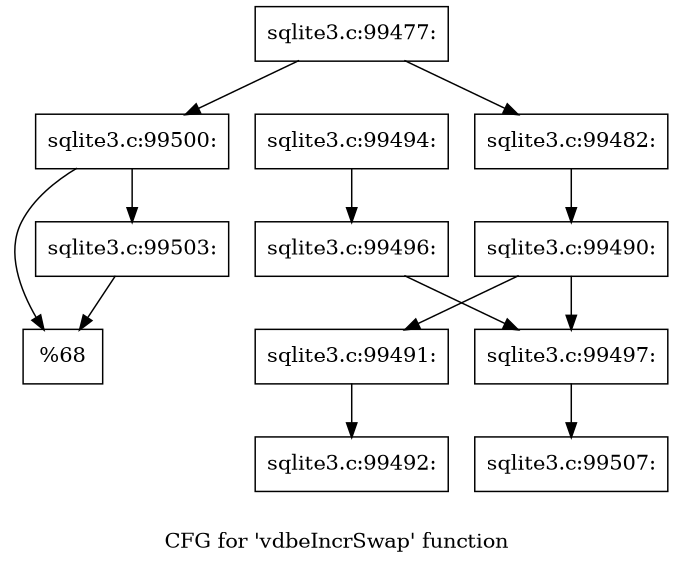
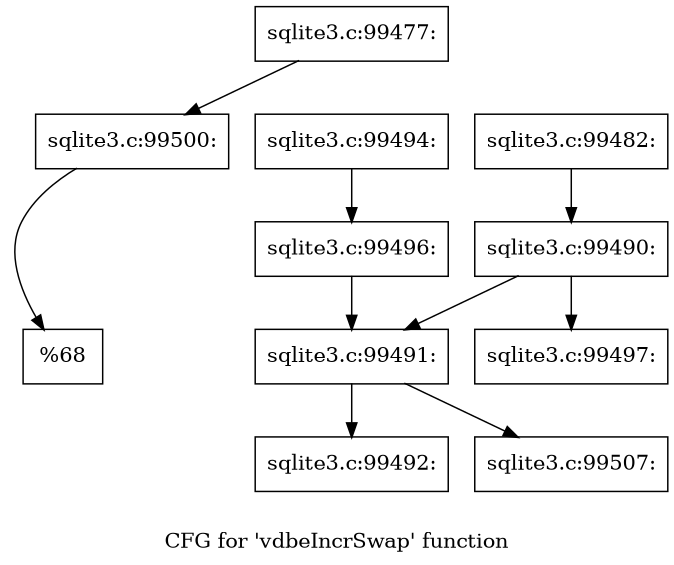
edge "sqlite3.c:99477:" -> "sqlite3.c:99482:": removed
node "sqlite3.c:99503:": removed
edge "sqlite3.c:99496:" -> "sqlite3.c:99497:": now "sqlite3.c:99496:" -> "sqlite3.c:99491:"
edge "sqlite3.c:99497:" -> "sqlite3.c:99507:": now "sqlite3.c:99491:" -> "sqlite3.c:99507:"
